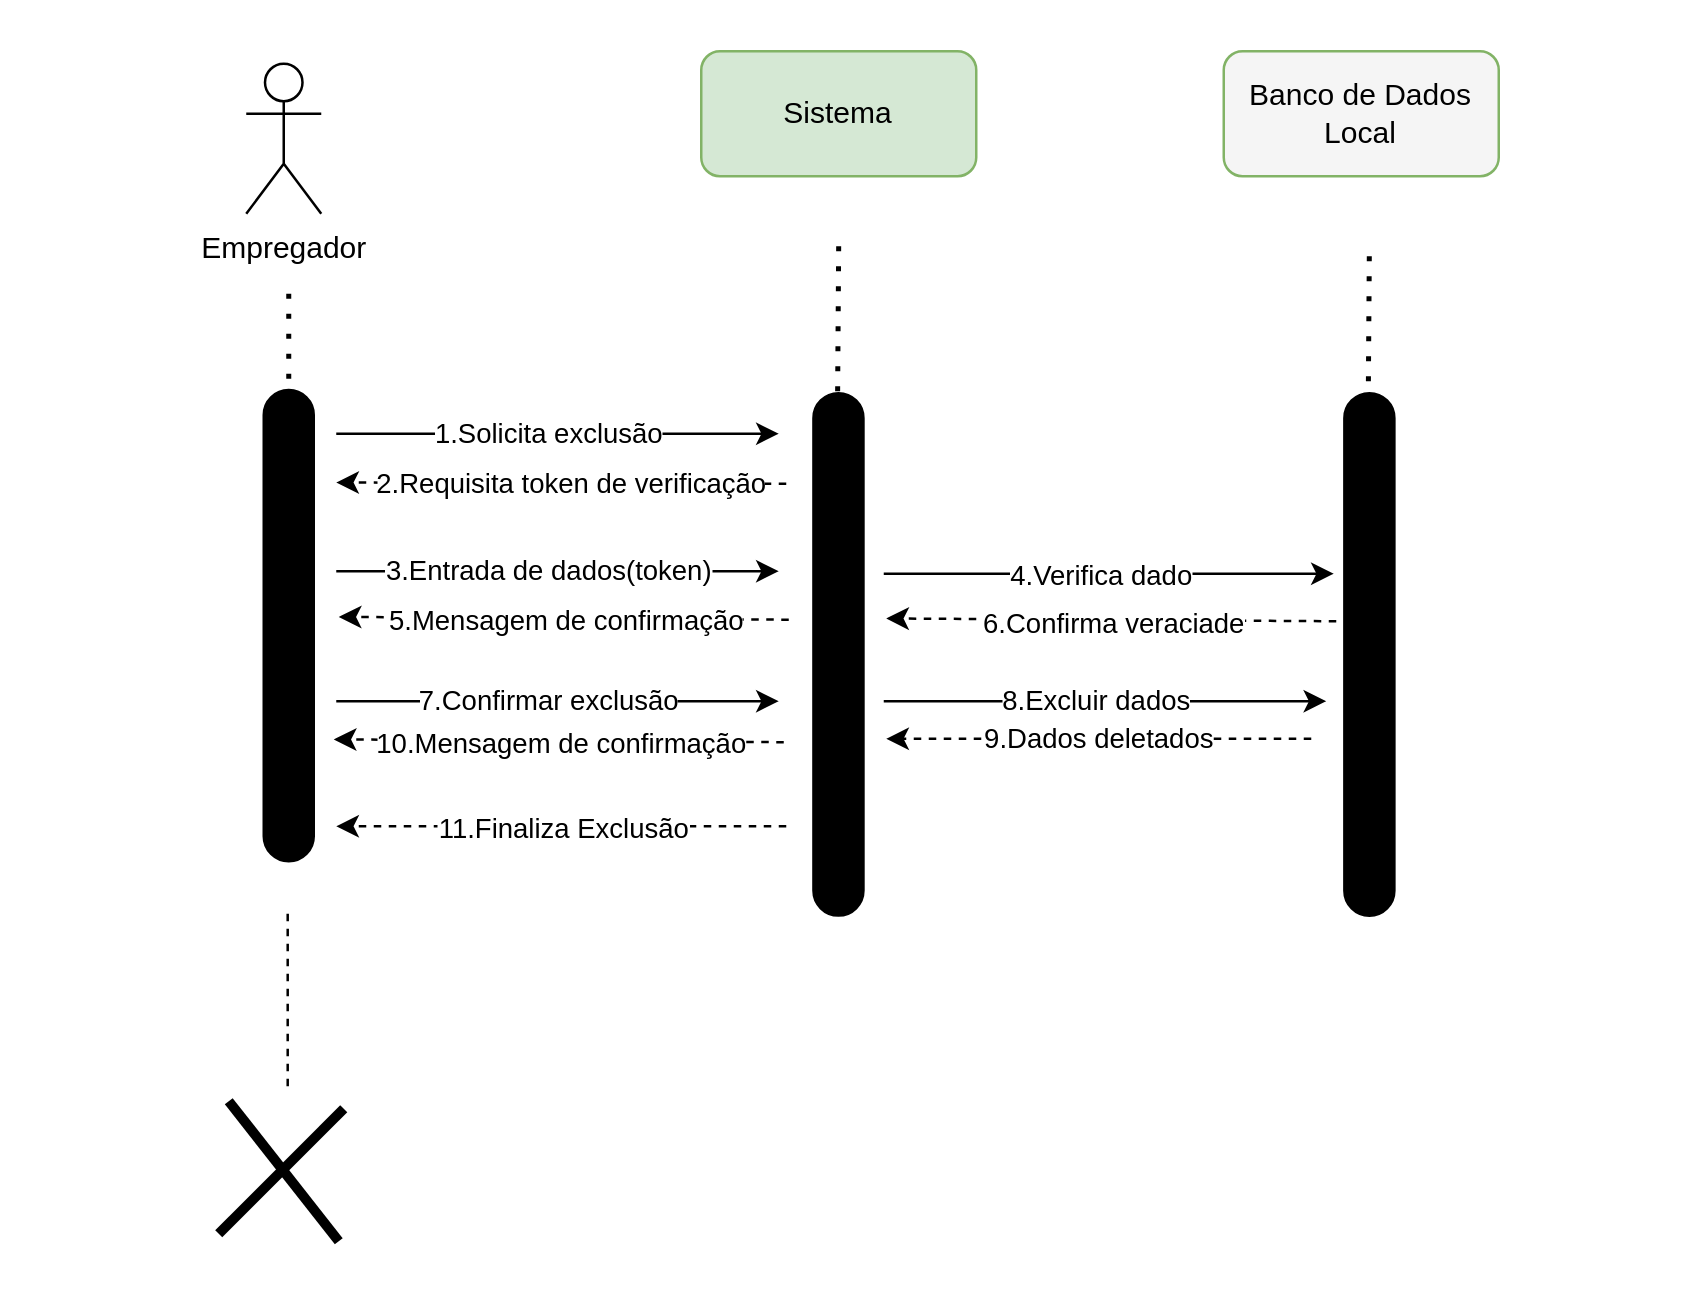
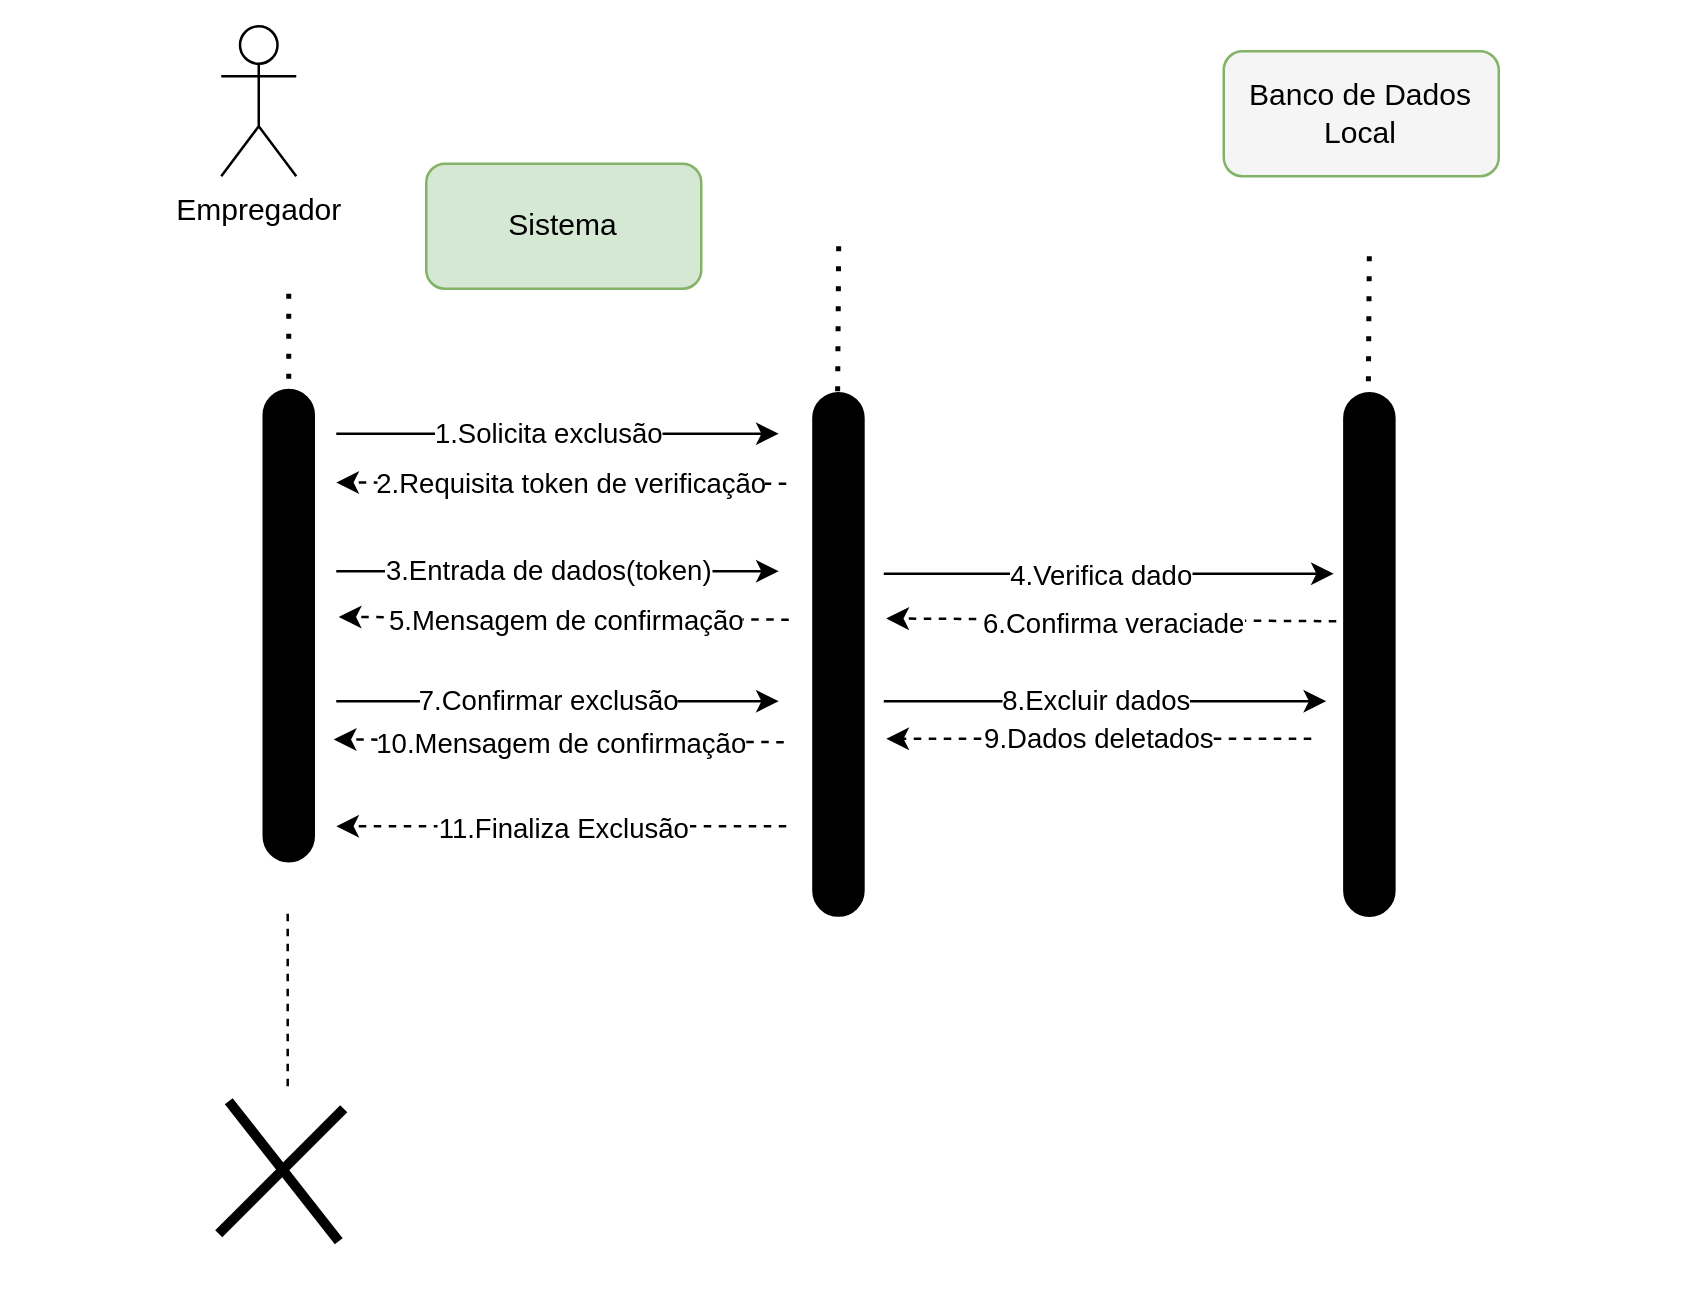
node "Sistema": moved (839, 114) -> (564, 226)
node "Empregador": moved (284, 139) -> (259, 101)
